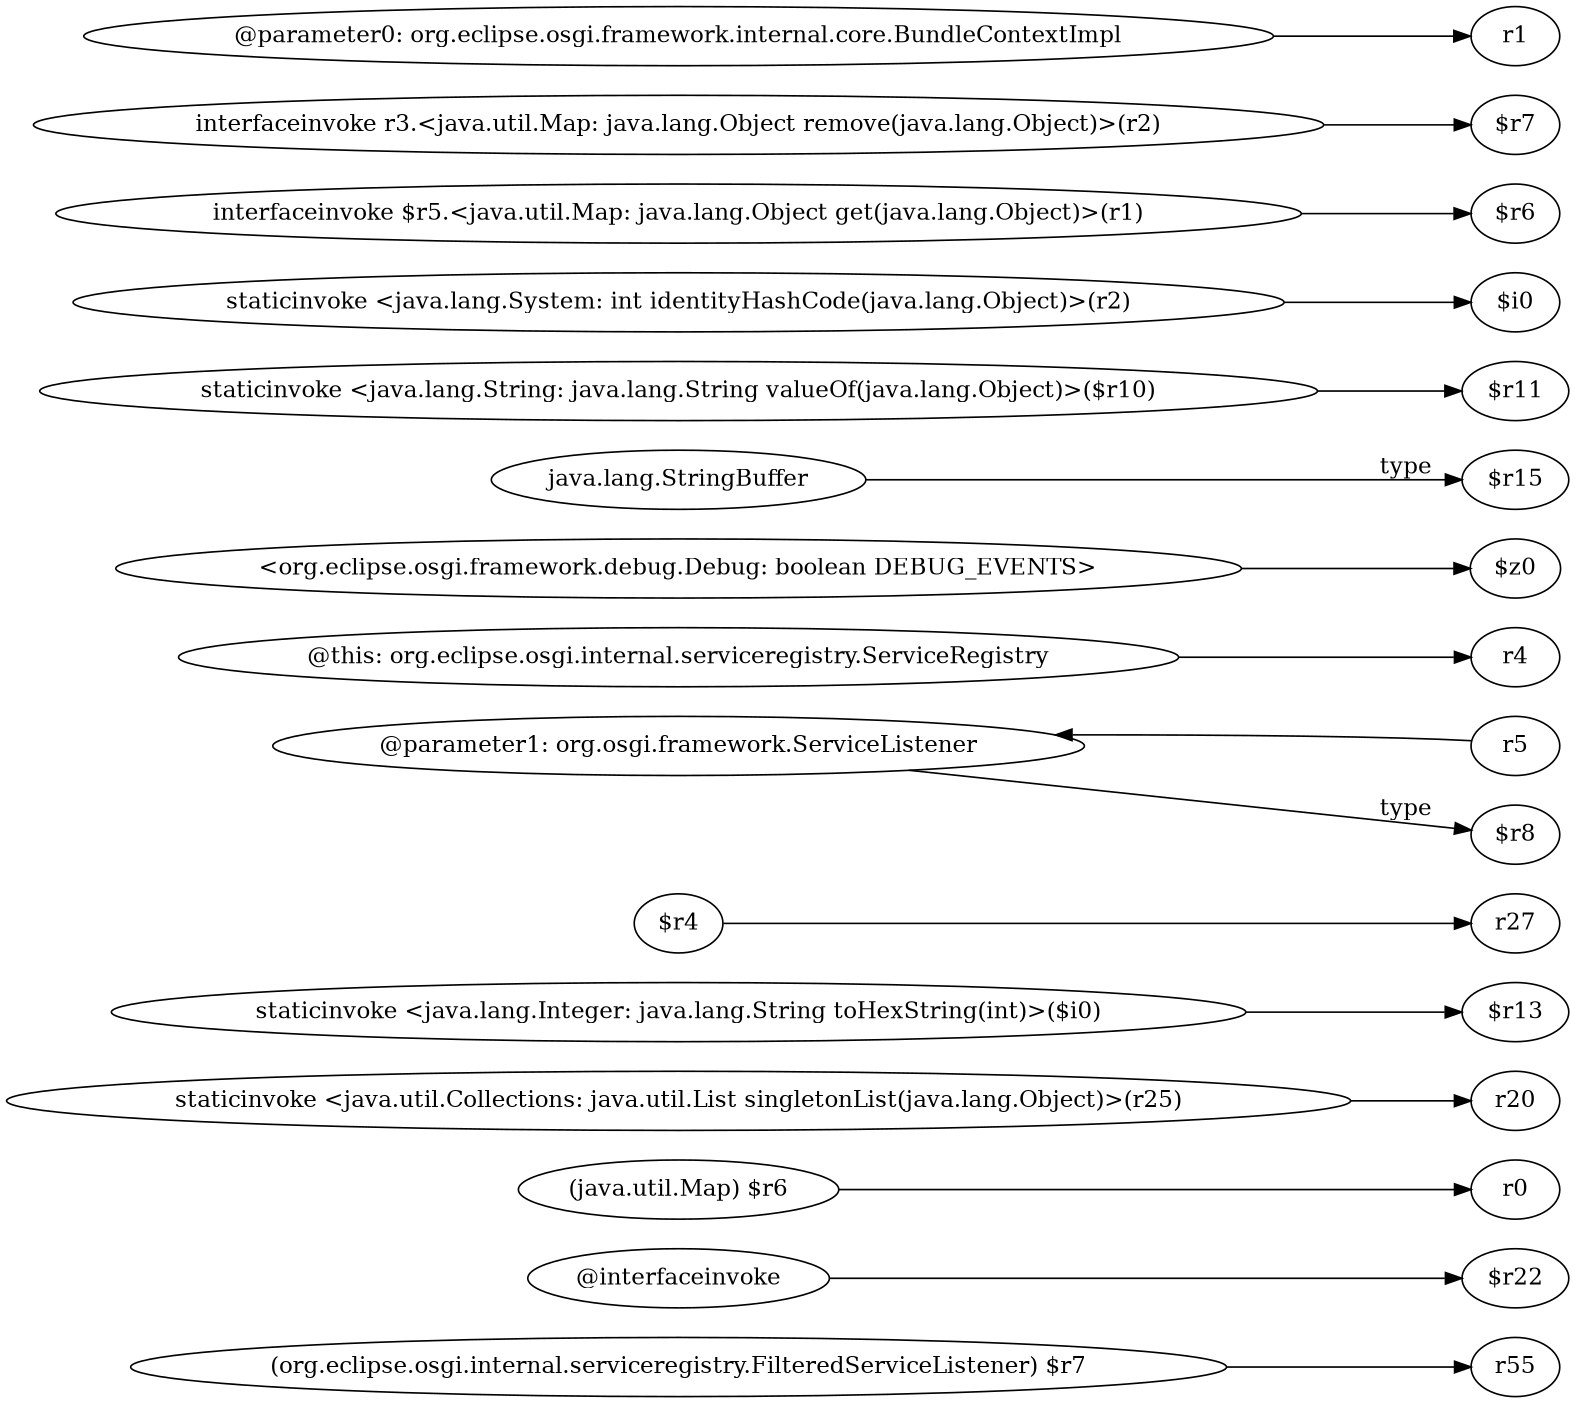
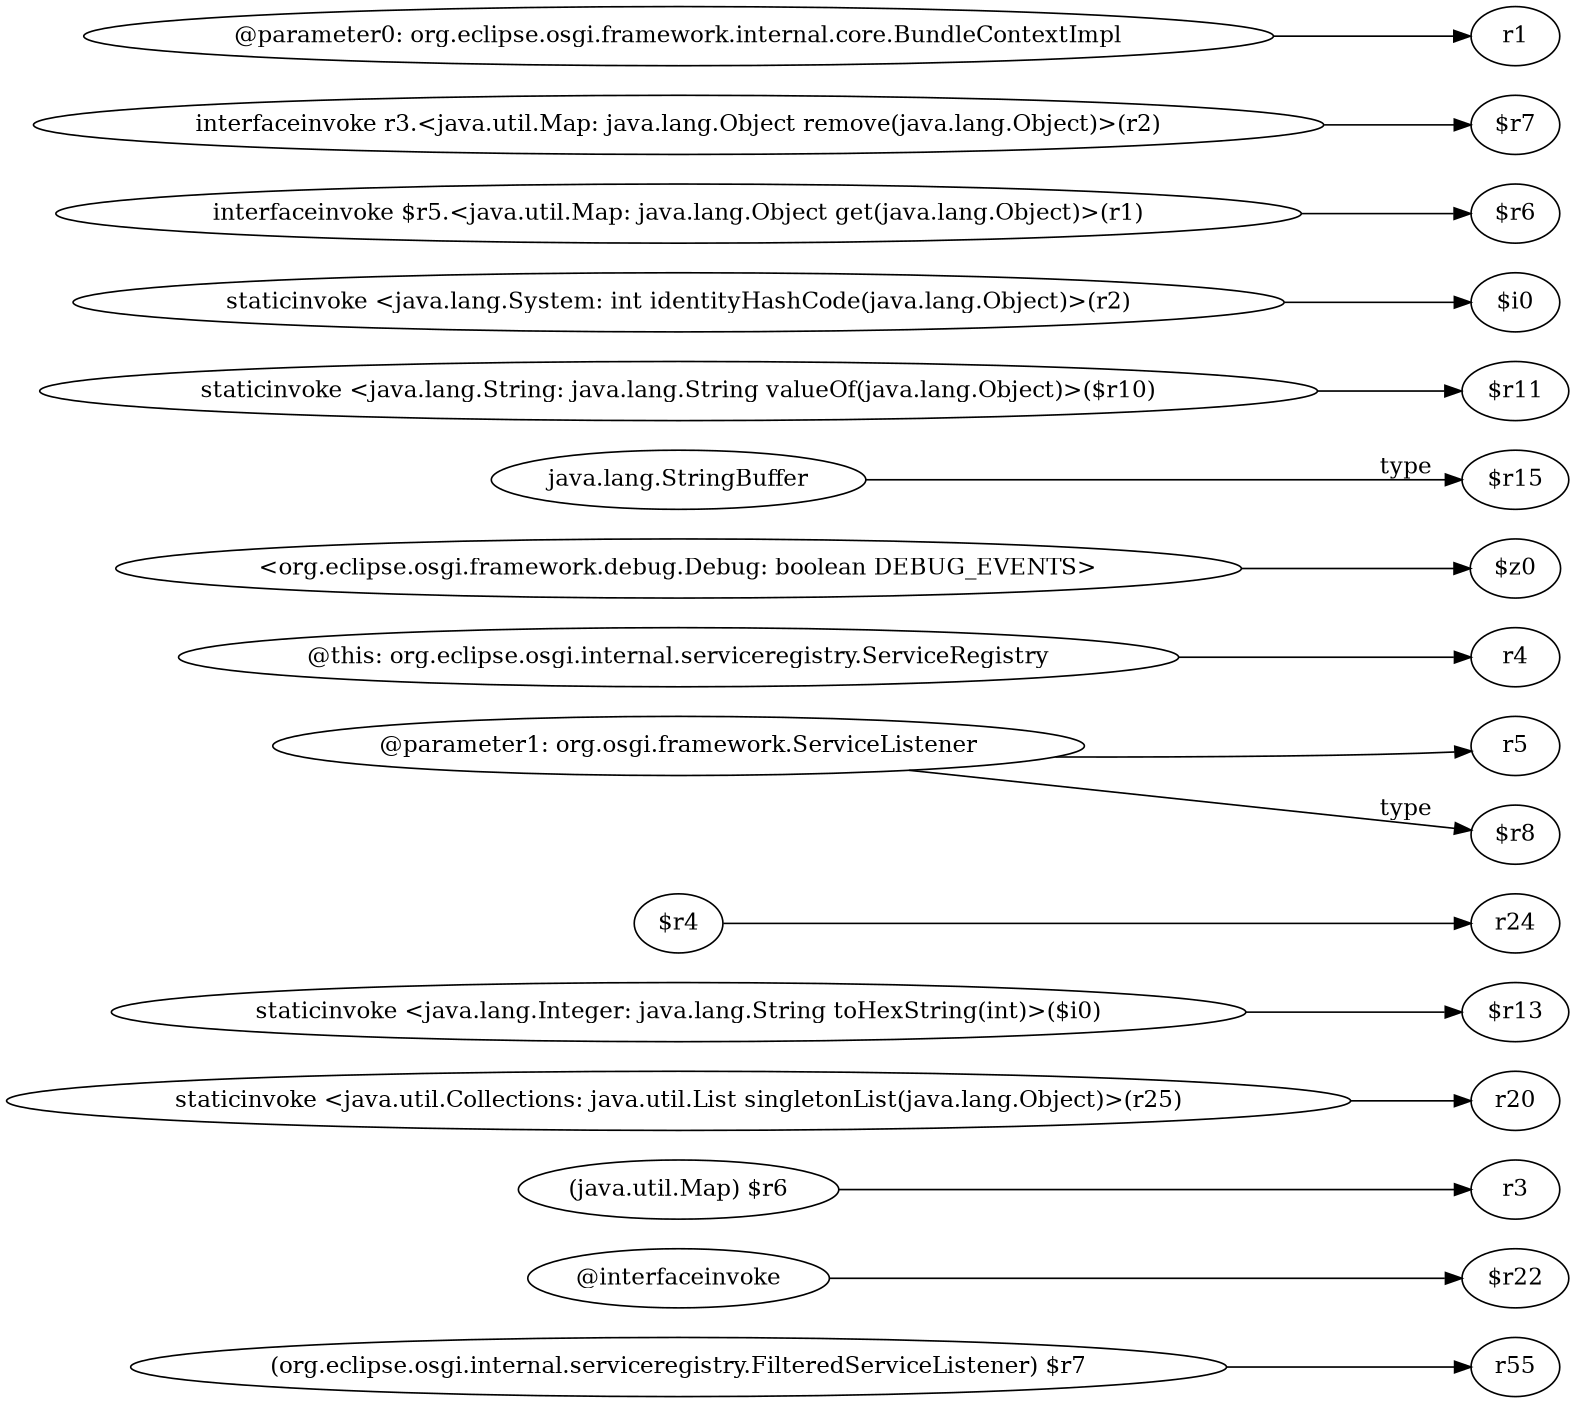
edge "r5" -> "@parameter1: org.osgi.framework.ServiceListener": reversed
node "r27": label "r27" -> "r24"
node "r0": label "r0" -> "r3"
